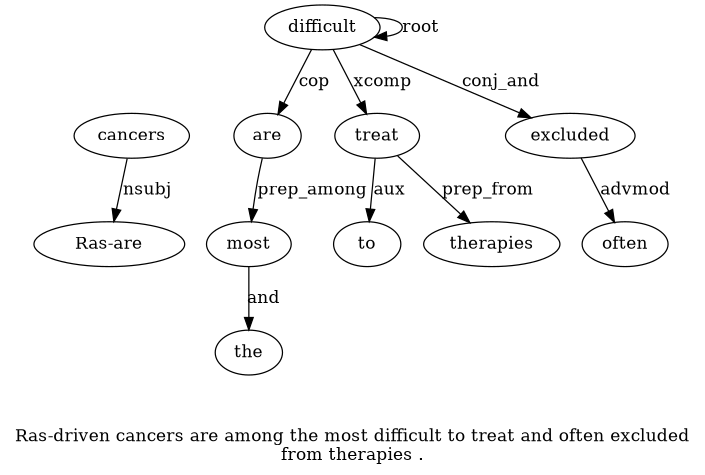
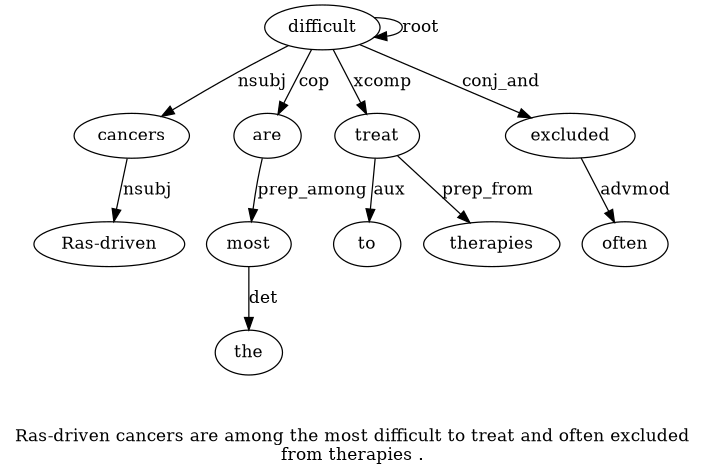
edge "difficult" -> "cancers": added, label "nsubj"
node "Ras-are": label "Ras-are" -> "Ras-driven"
edge "most" -> "the": label "and" -> "det"
